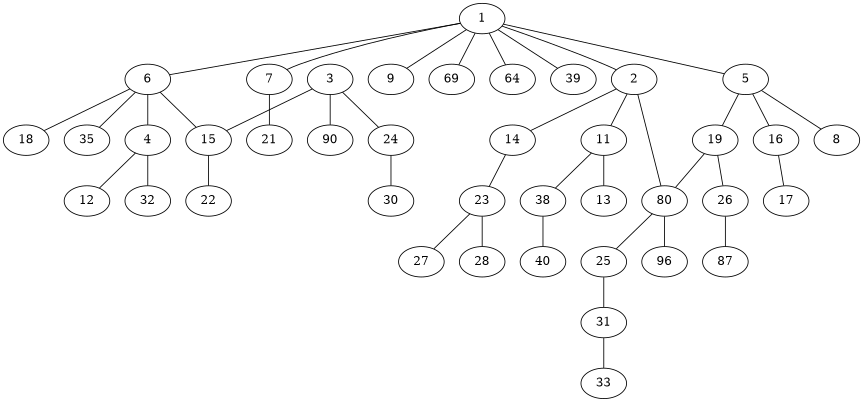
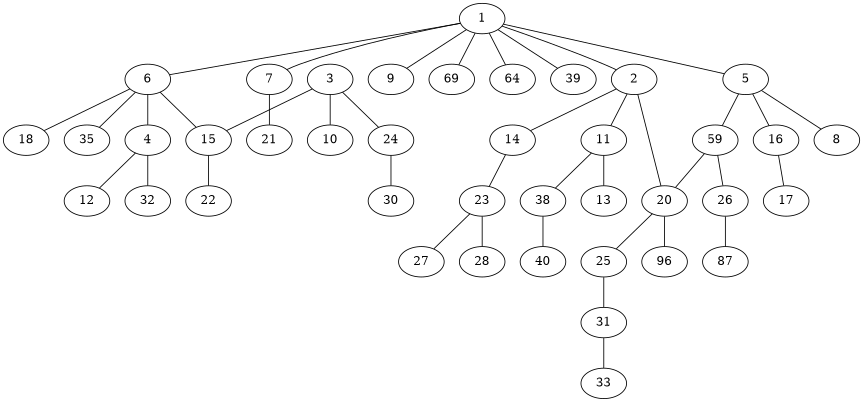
node "90": label "90" -> "10"
node "19": label "19" -> "59"
node "80": label "80" -> "20"
